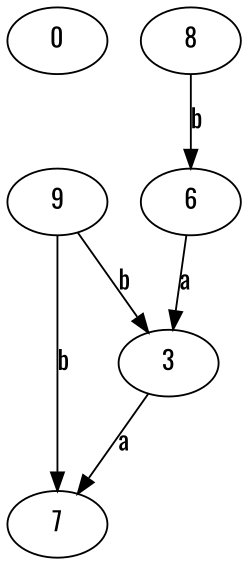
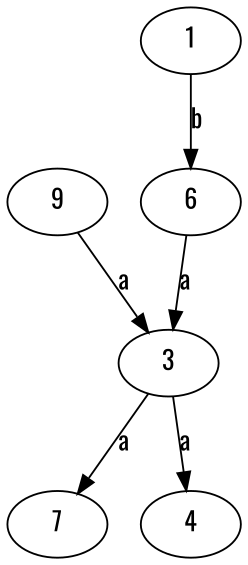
node "0": removed
node "8": label "8" -> "1"
edge "9" -> "3": label "b" -> "a"
edge "9" -> "7": removed, label "b"
node "4": added
